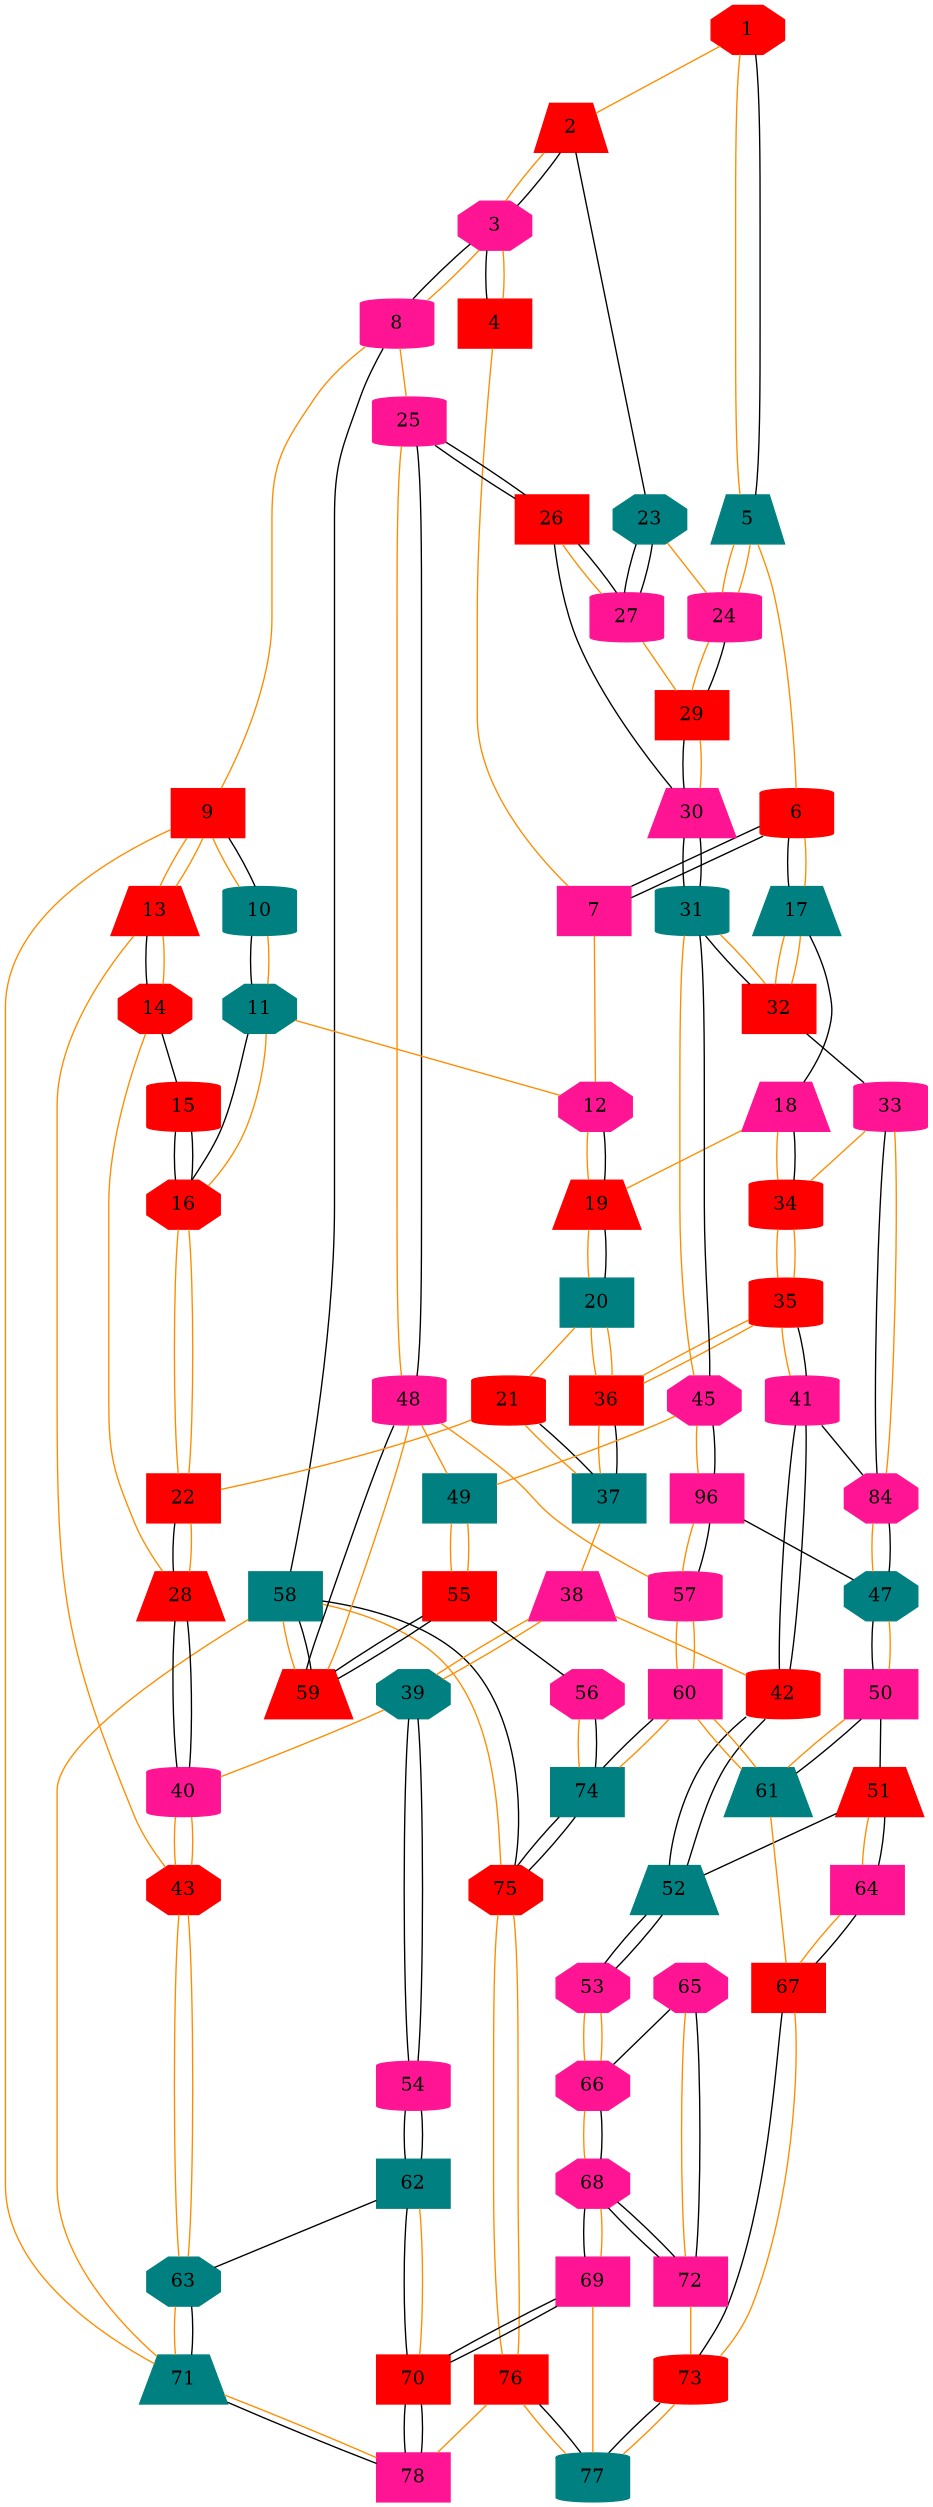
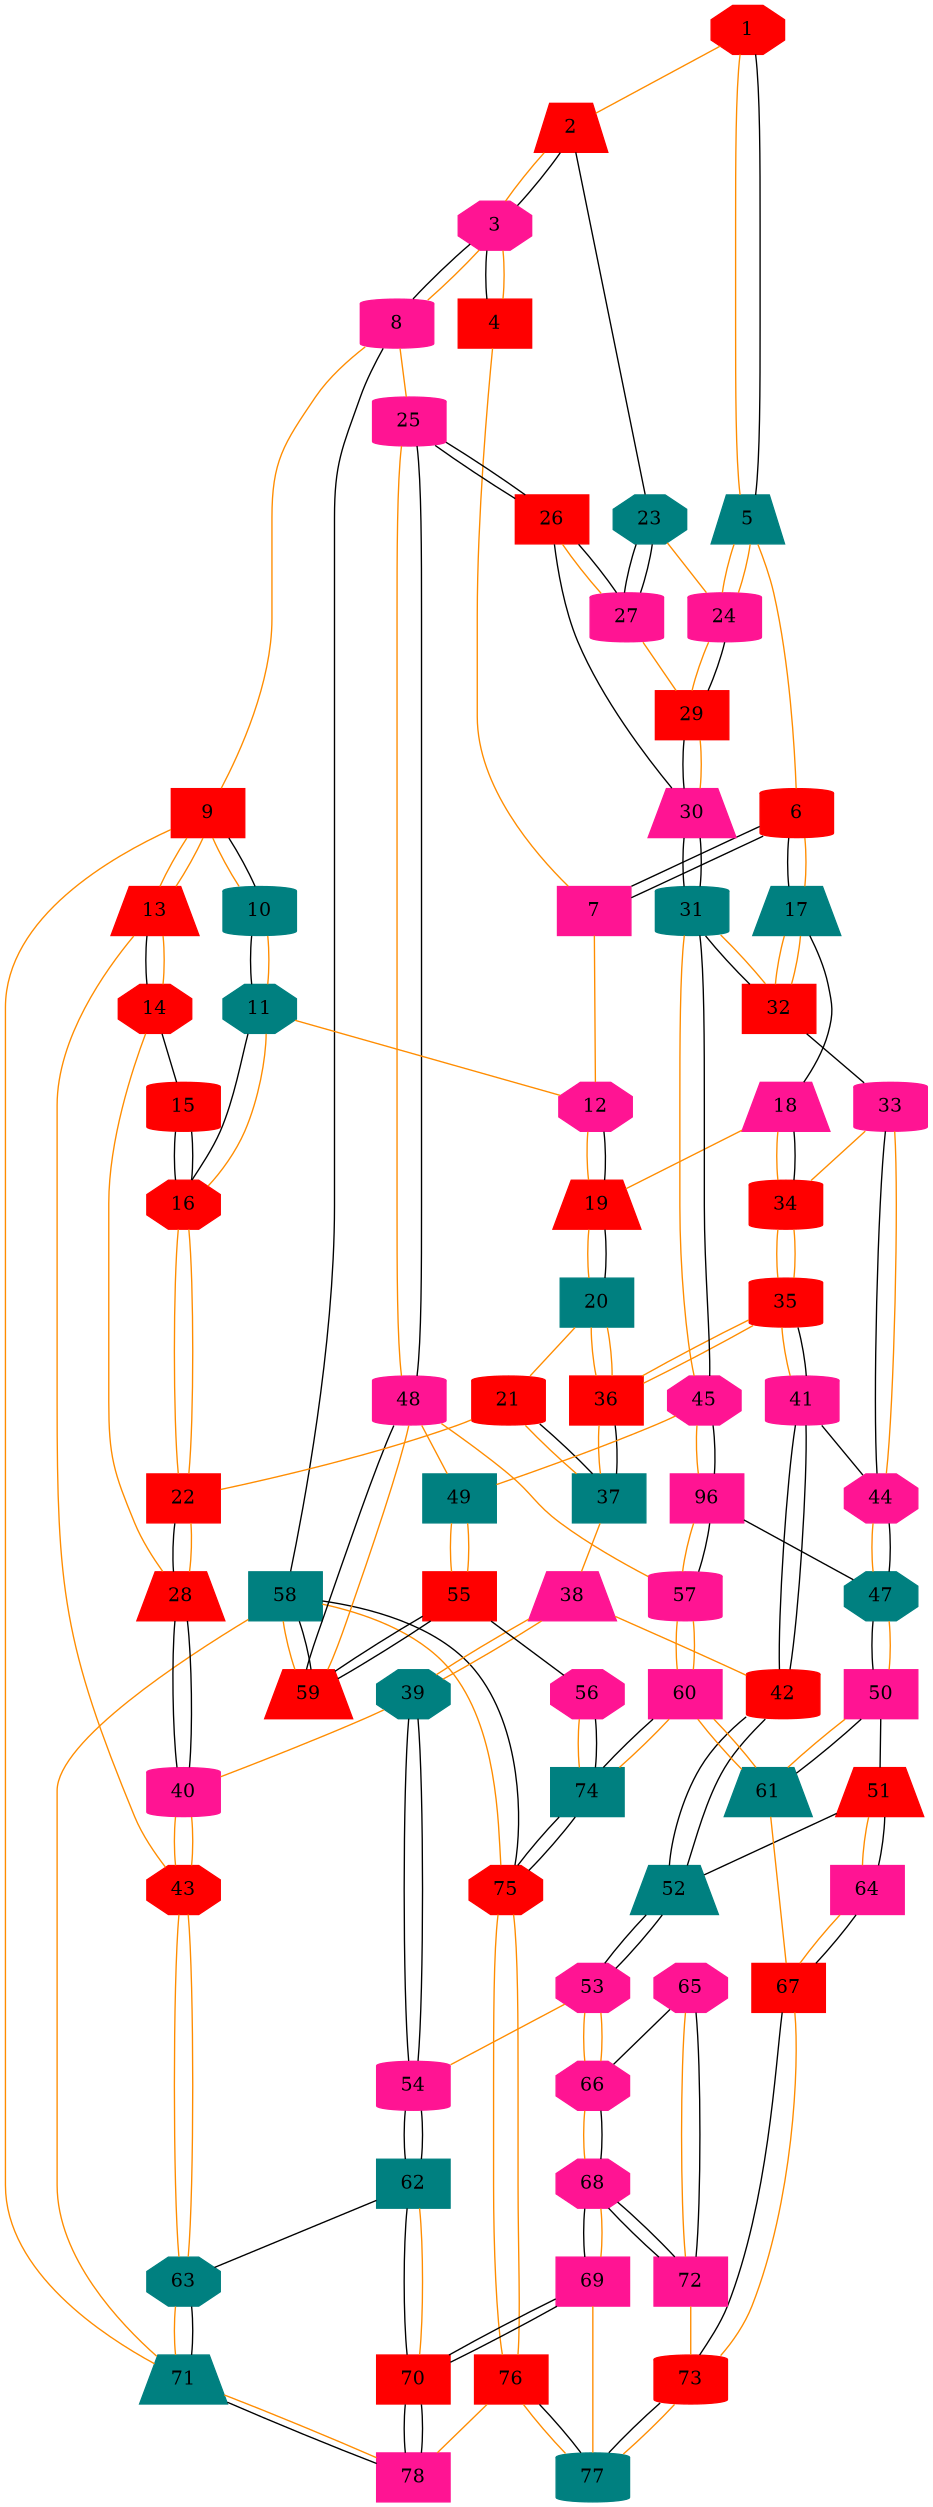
node "84": label "84" -> "44"
edge "53" -- "54": added
